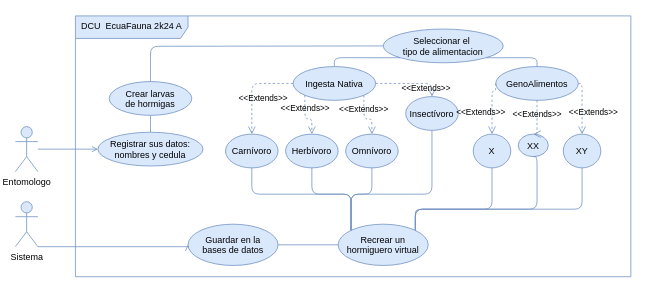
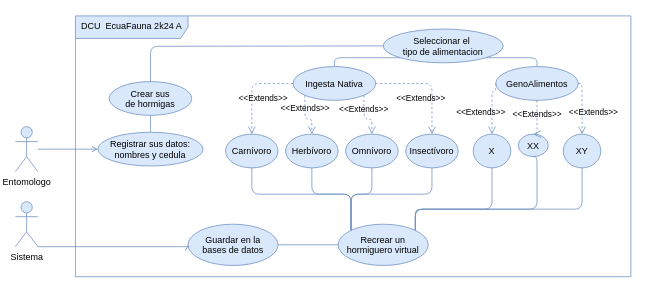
node "Crear larvas de hormigas": label "Crear larvas de hormigas" -> "Crear sus de hormigas"
node "Insectívoro": moved (432, 113) -> (432, 151)
